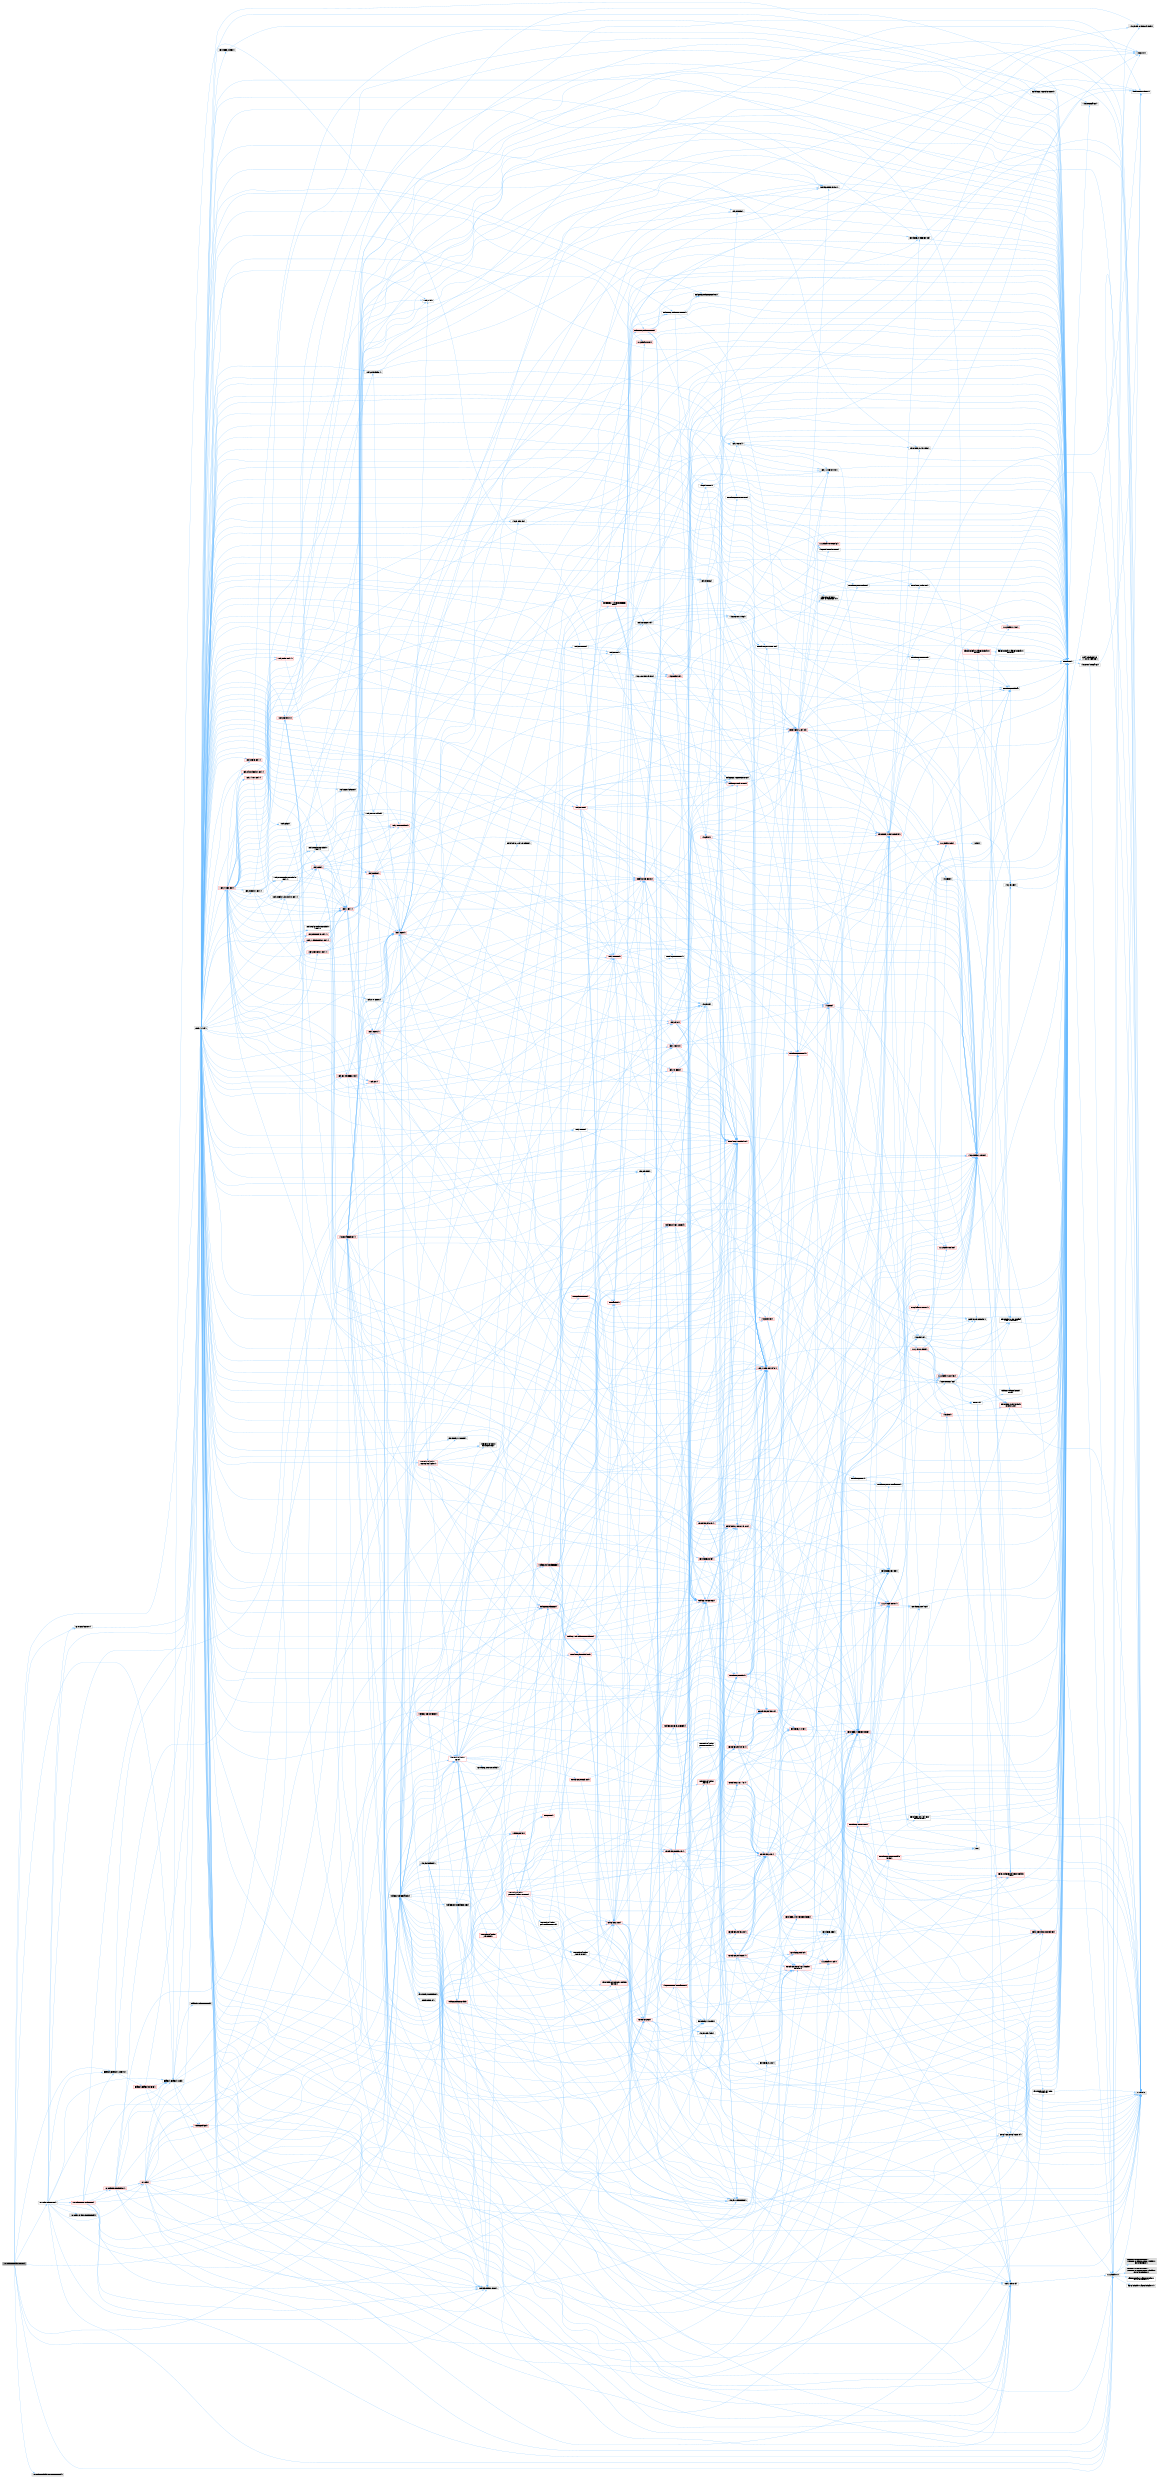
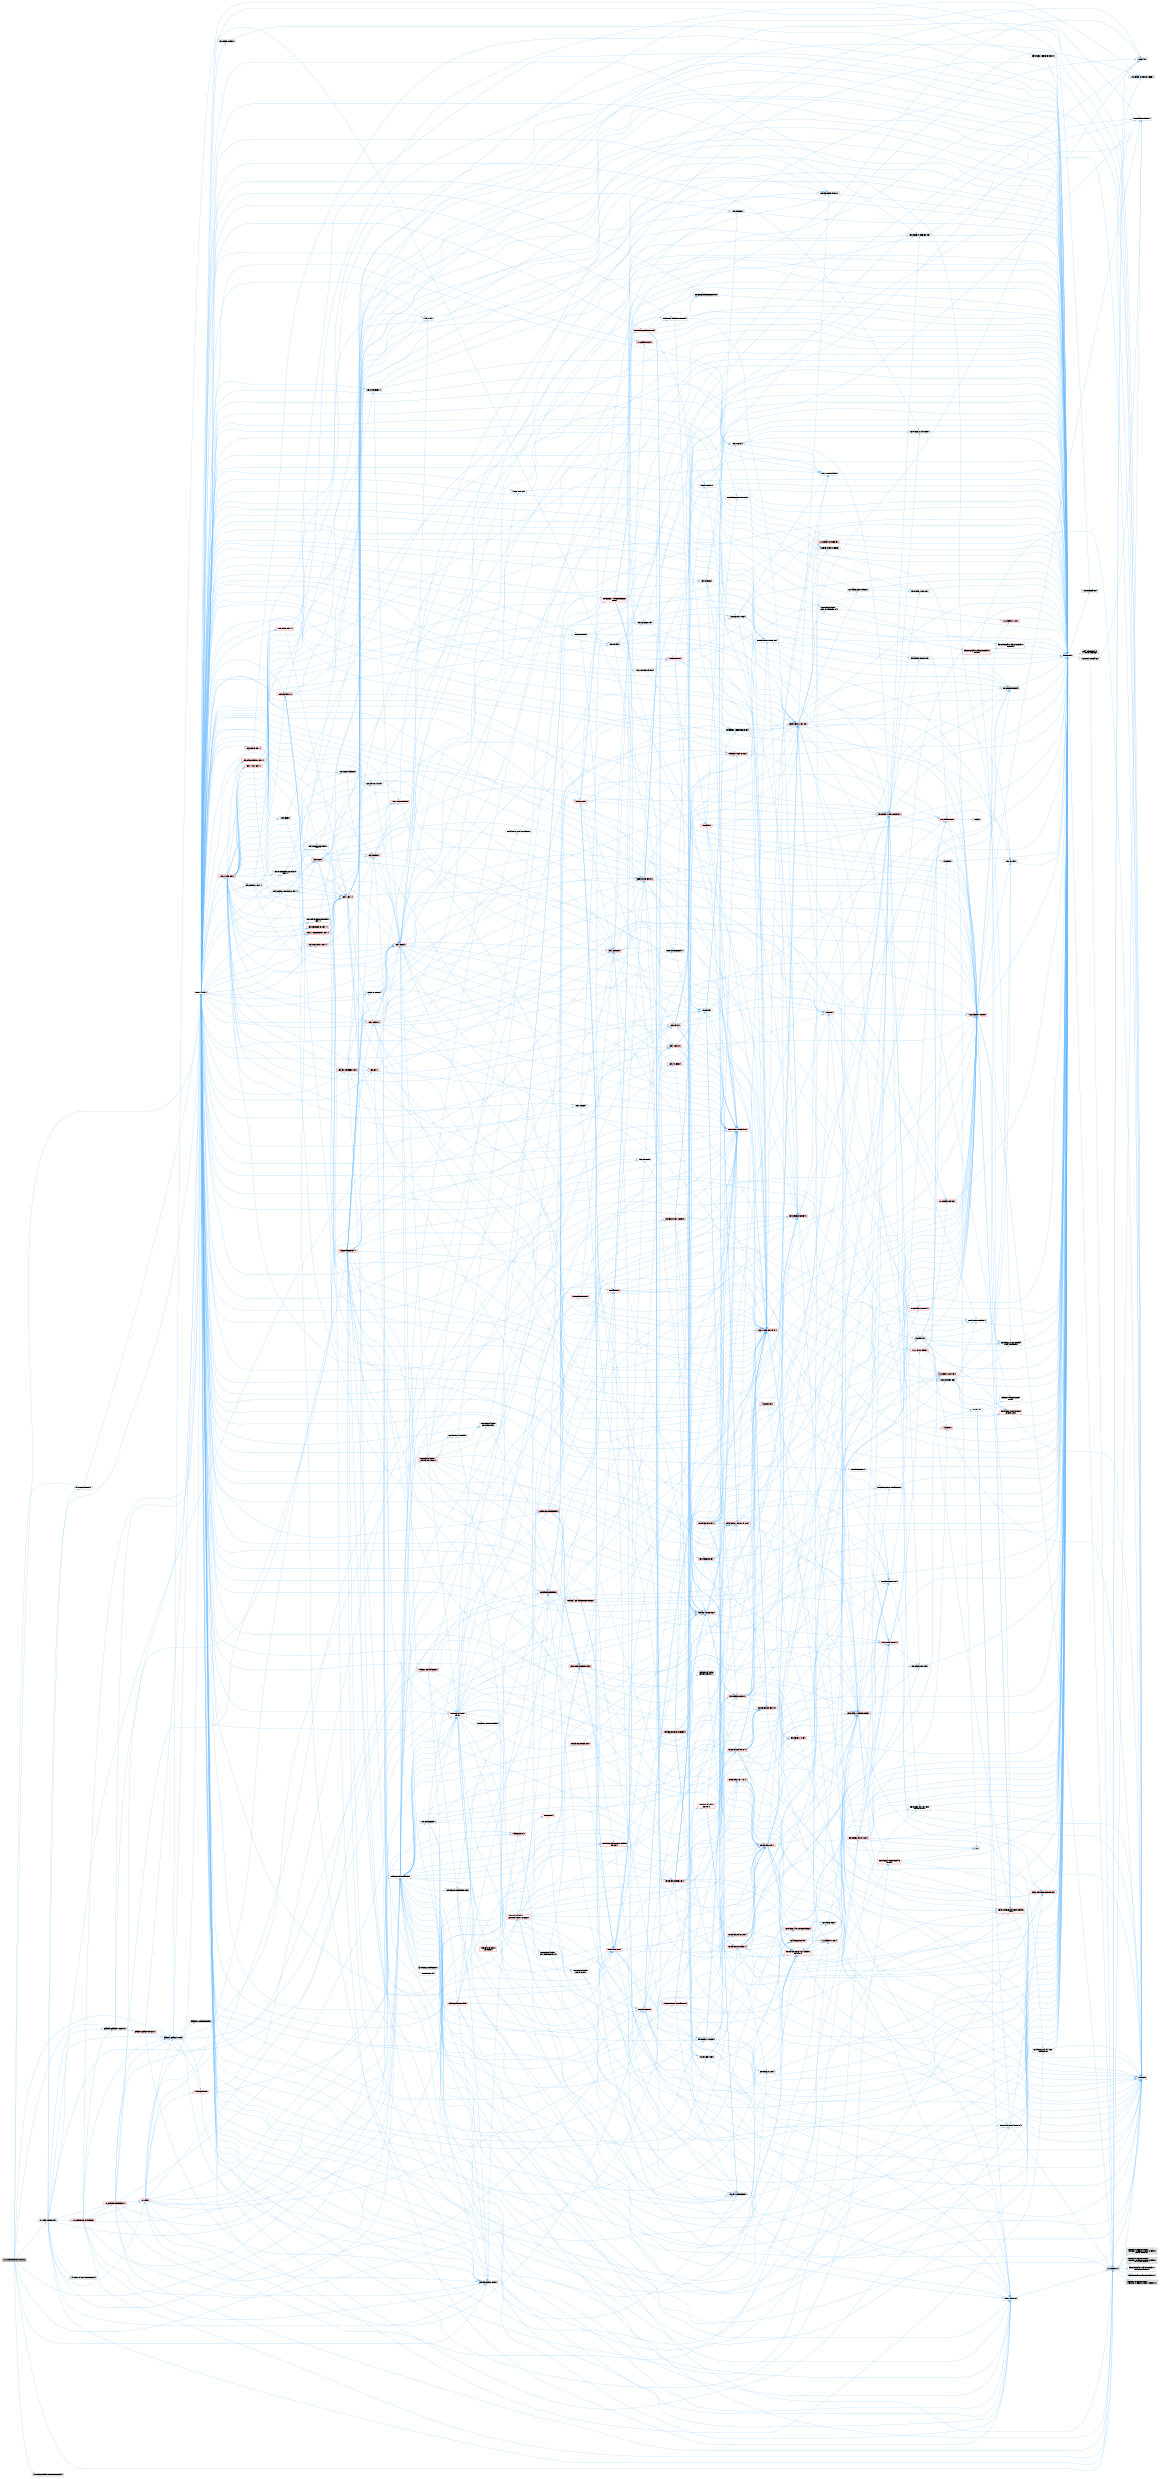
node "UBT_COMPILED_PLATFORM /UBT_COMPILED_PLATFORMPlatform.h": added
